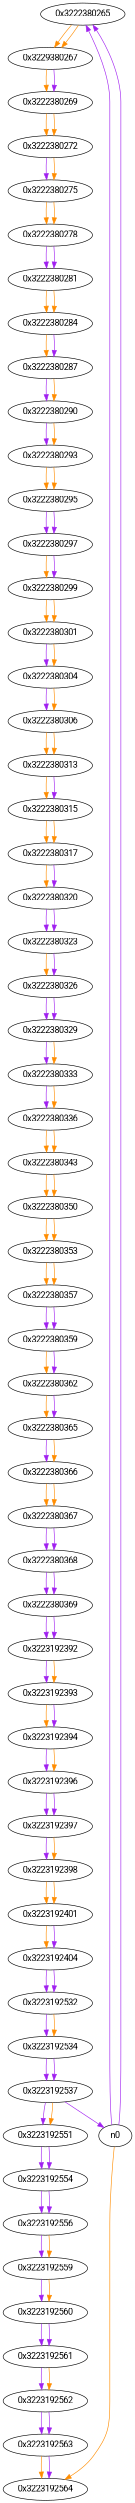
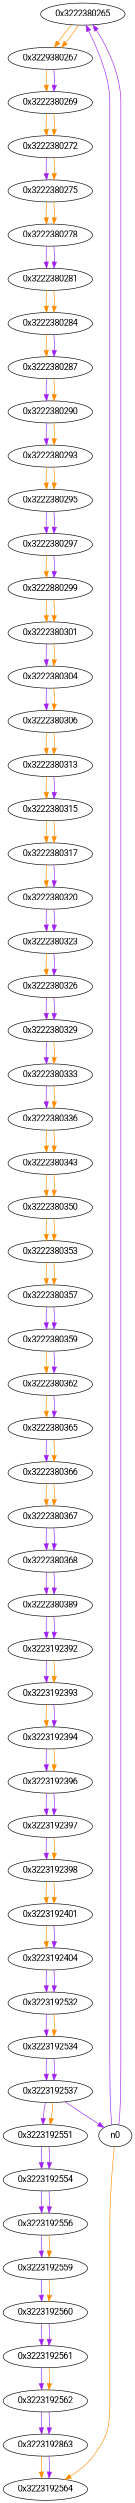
node "0x3222380299": label "0x3222380299" -> "0x3222880299"
node "0x3222380369": label "0x3222380369" -> "0x3222380389"
node "0x3223192563": label "0x3223192563" -> "0x3223192863"
